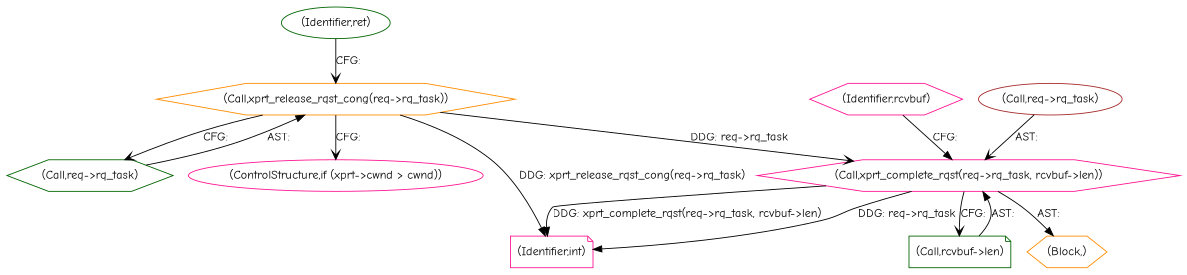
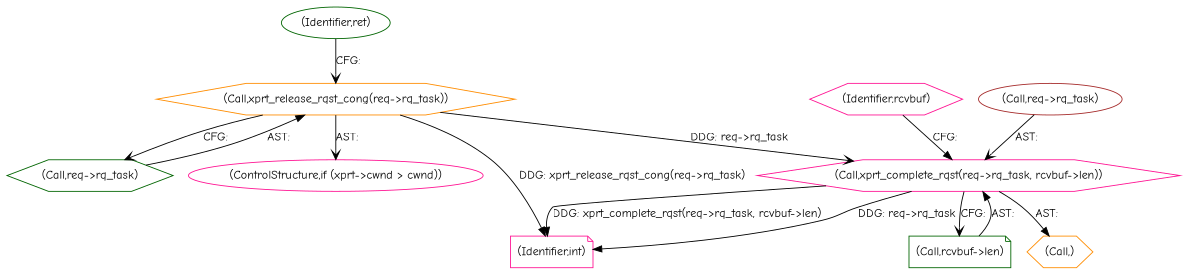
edge "(Call,xprt_release_rqst_cong(req->rq_task))" -> "(ControlStructure,if (xprt->cwnd > cwnd))": label "CFG: " -> "AST: "
node "(Block,)": label "(Block,)" -> "(Call,)"
